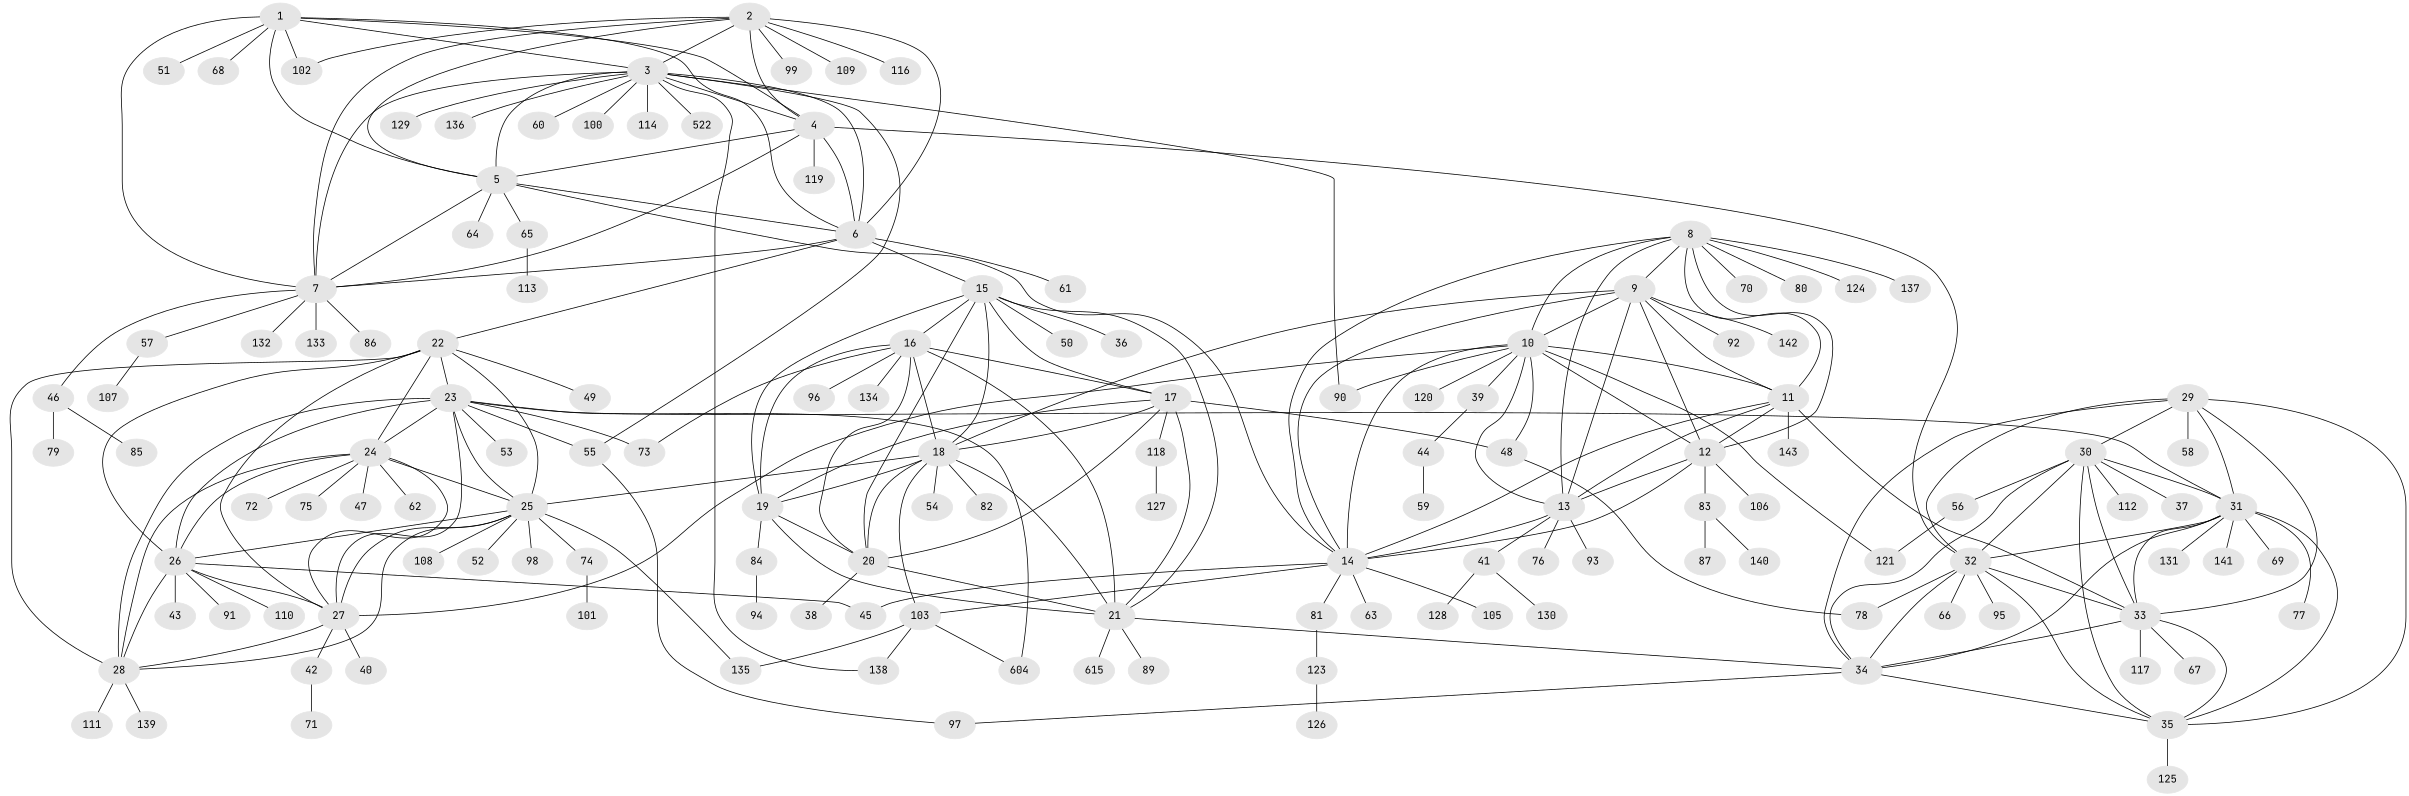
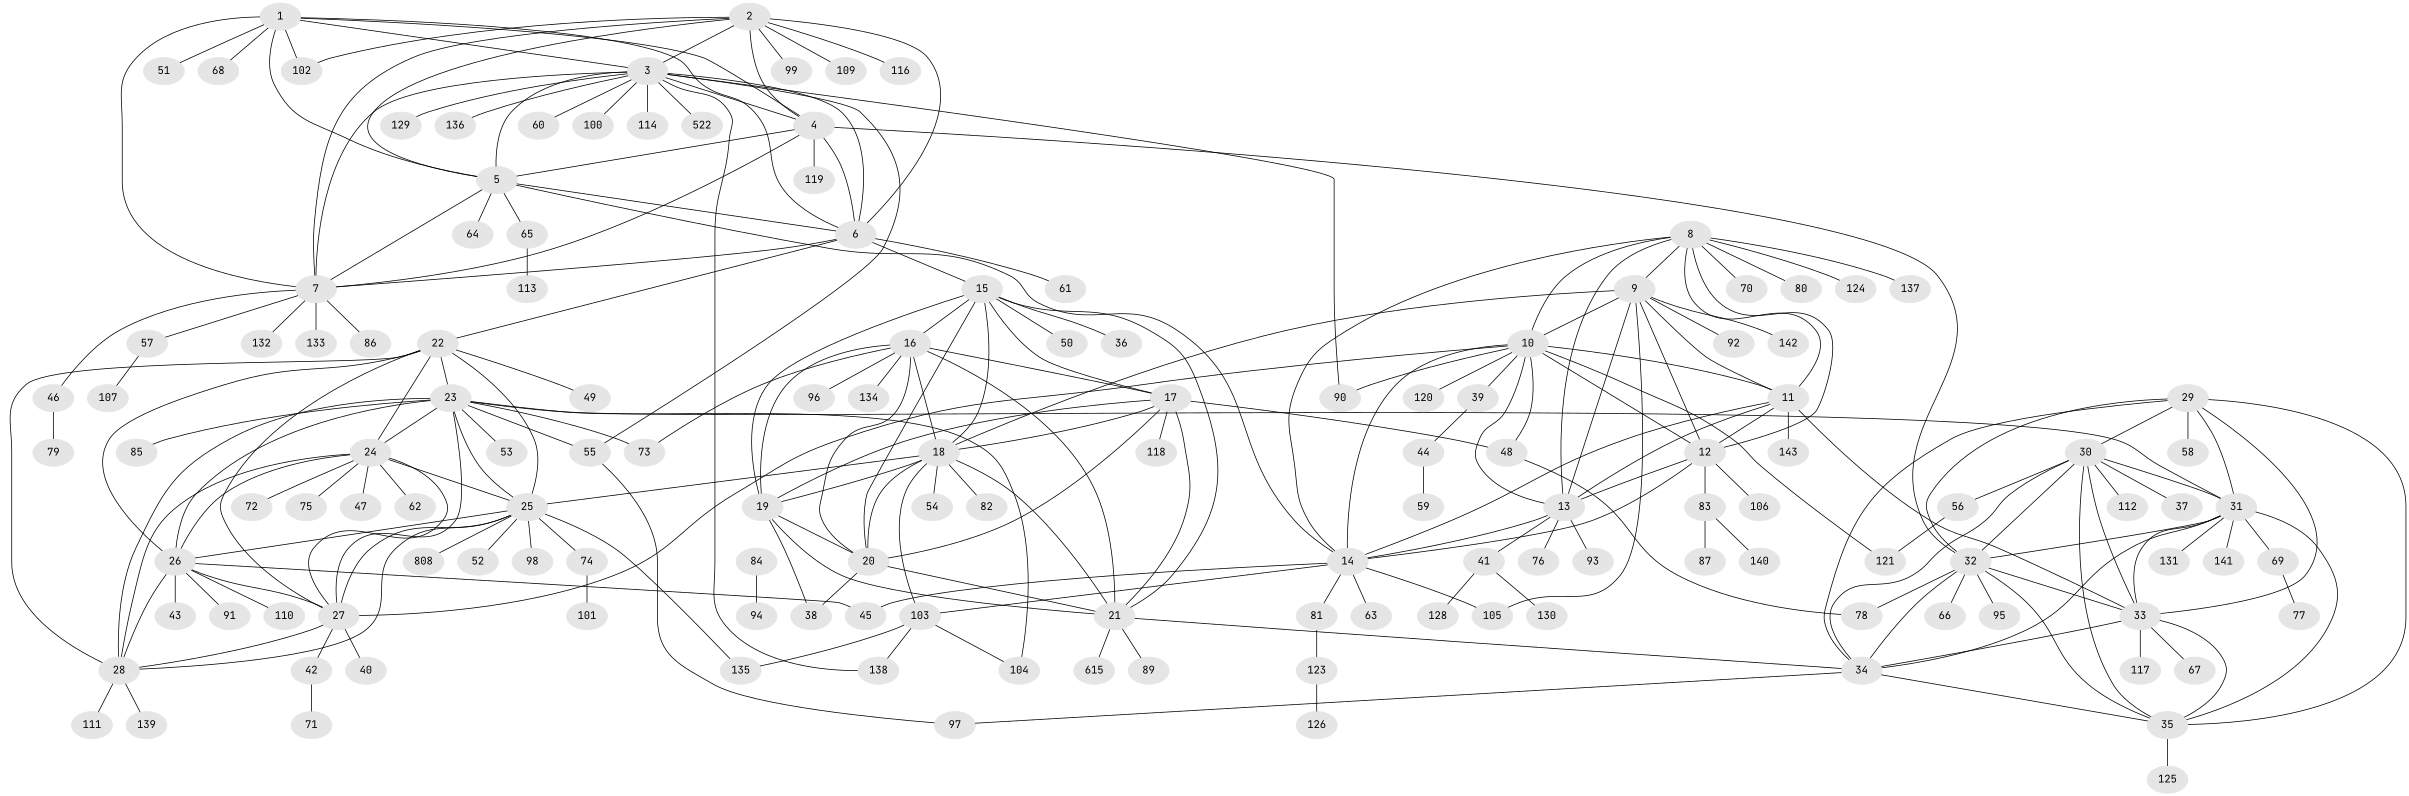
edge "9" -- "14": now "9" -- "105"
edge "46" -- "85": now "23" -- "85"
node "127": removed
edge "19" -- "84": now "19" -- "38"
edge "31" -- "77": now "69" -- "77"
node "108": label "108" -> "808"
node "604": label "604" -> "104"
